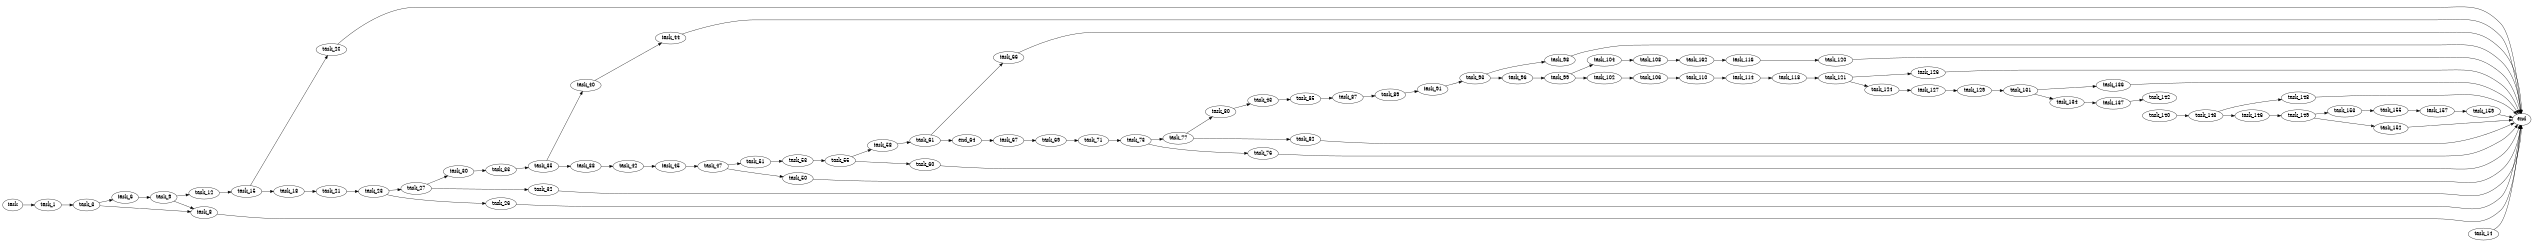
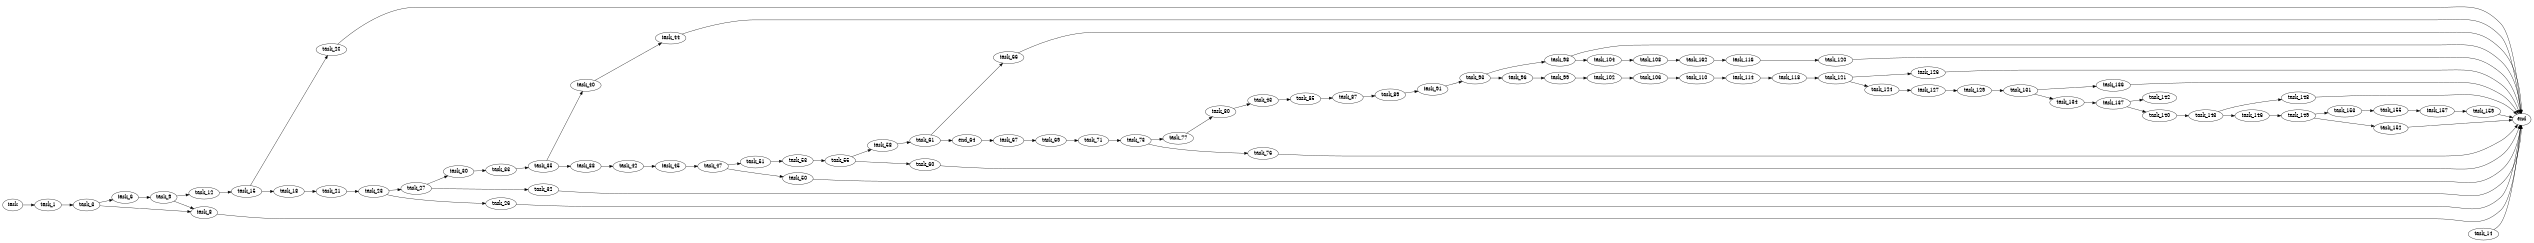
edge "task_99" -> "task_104": now "task_98" -> "task_104"
edge "task_137" -> "task_140": added
node "task_82": removed
